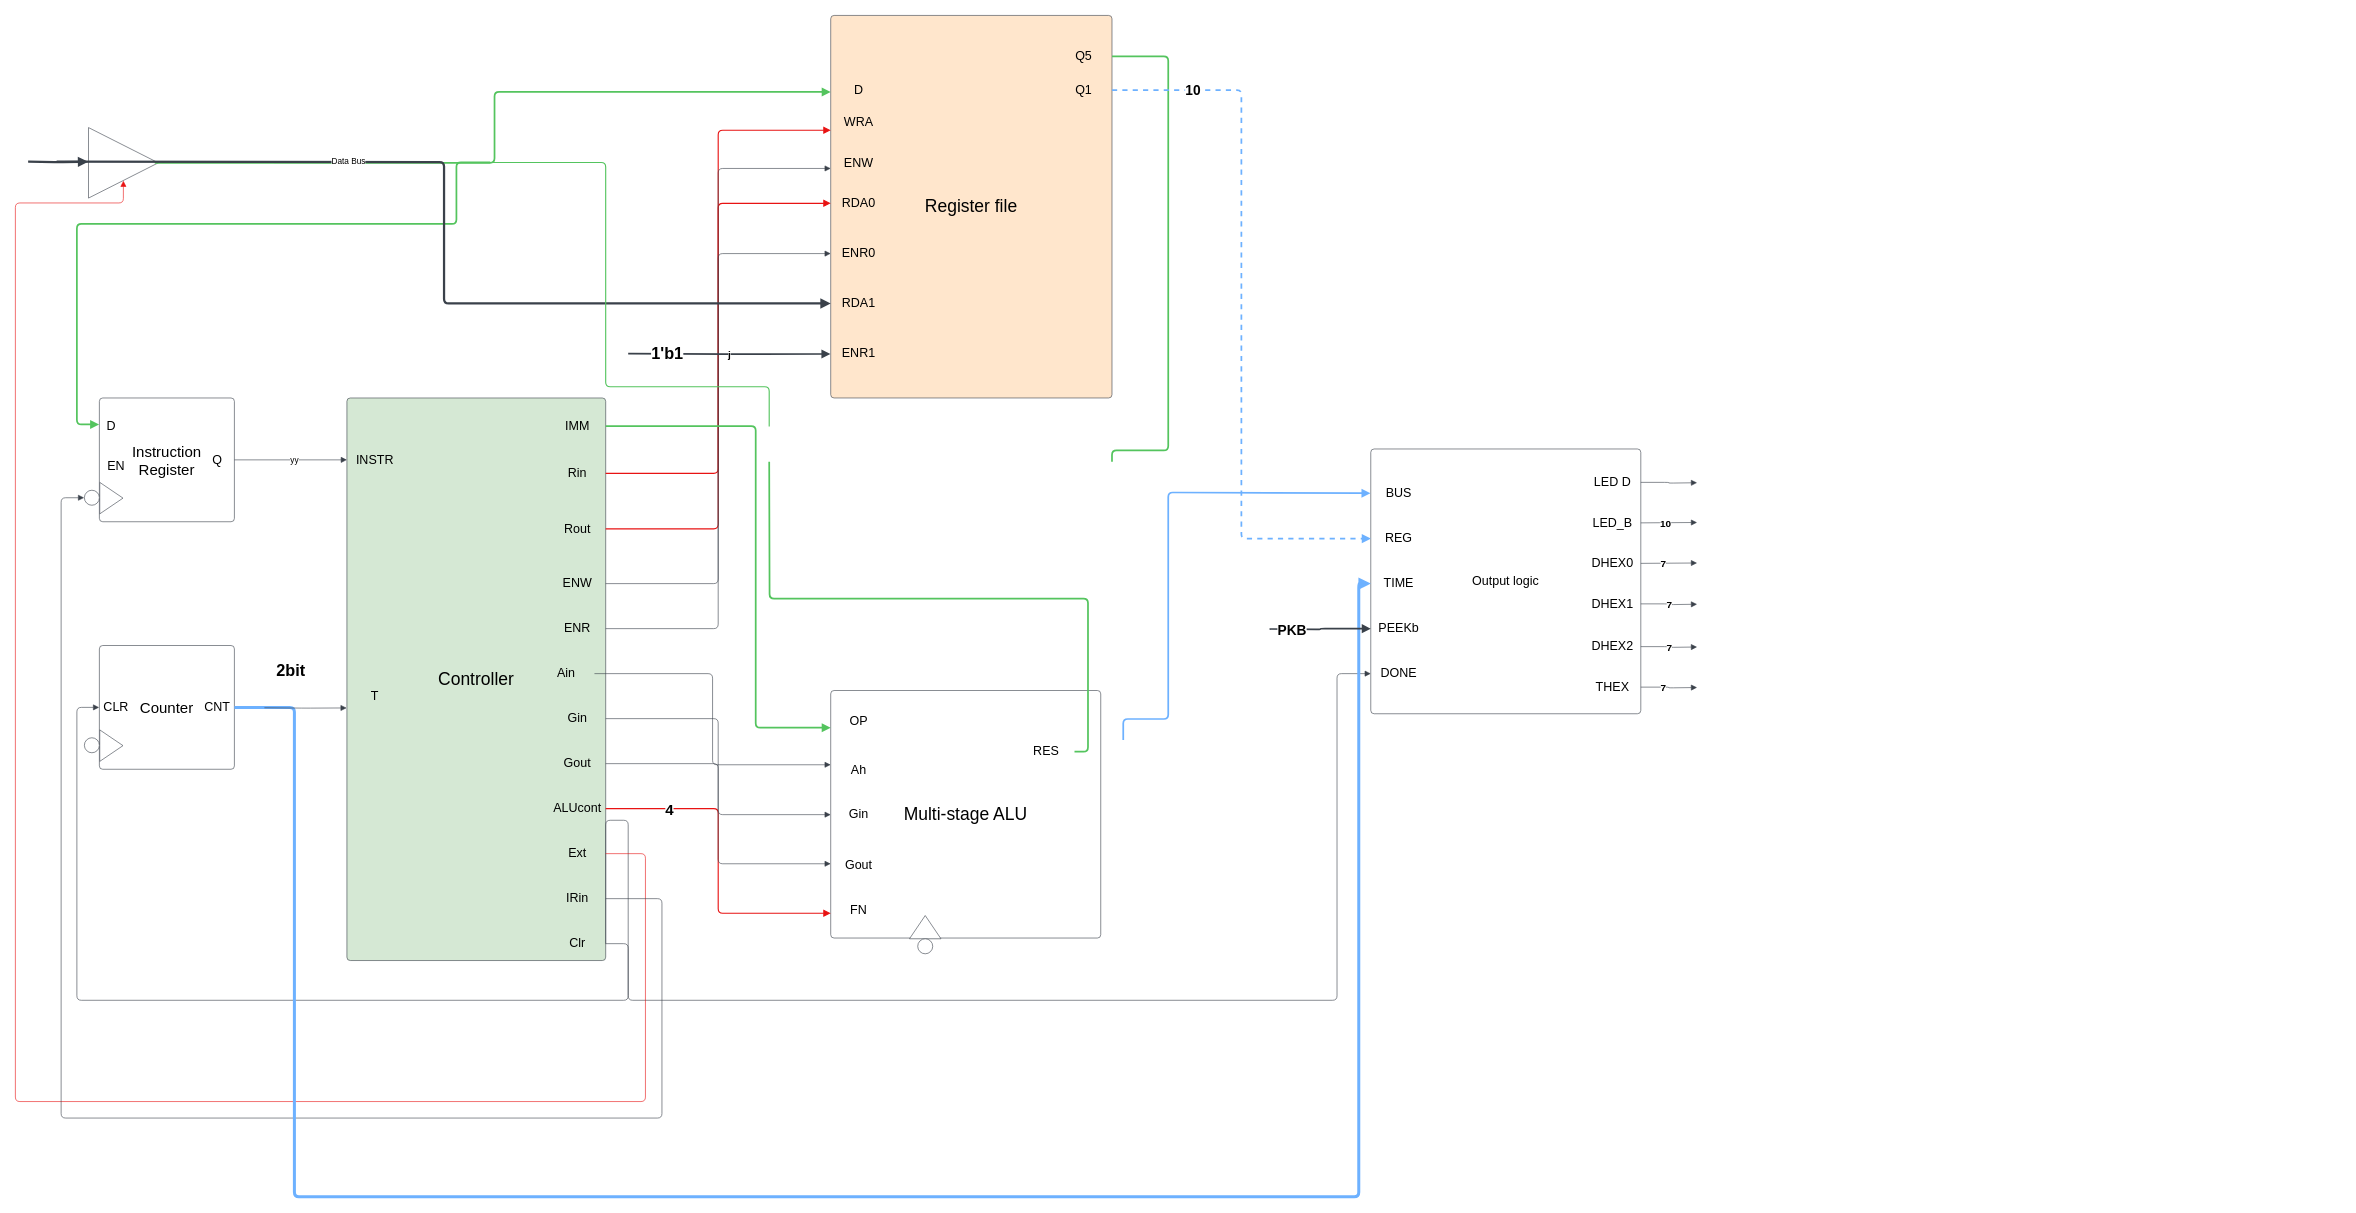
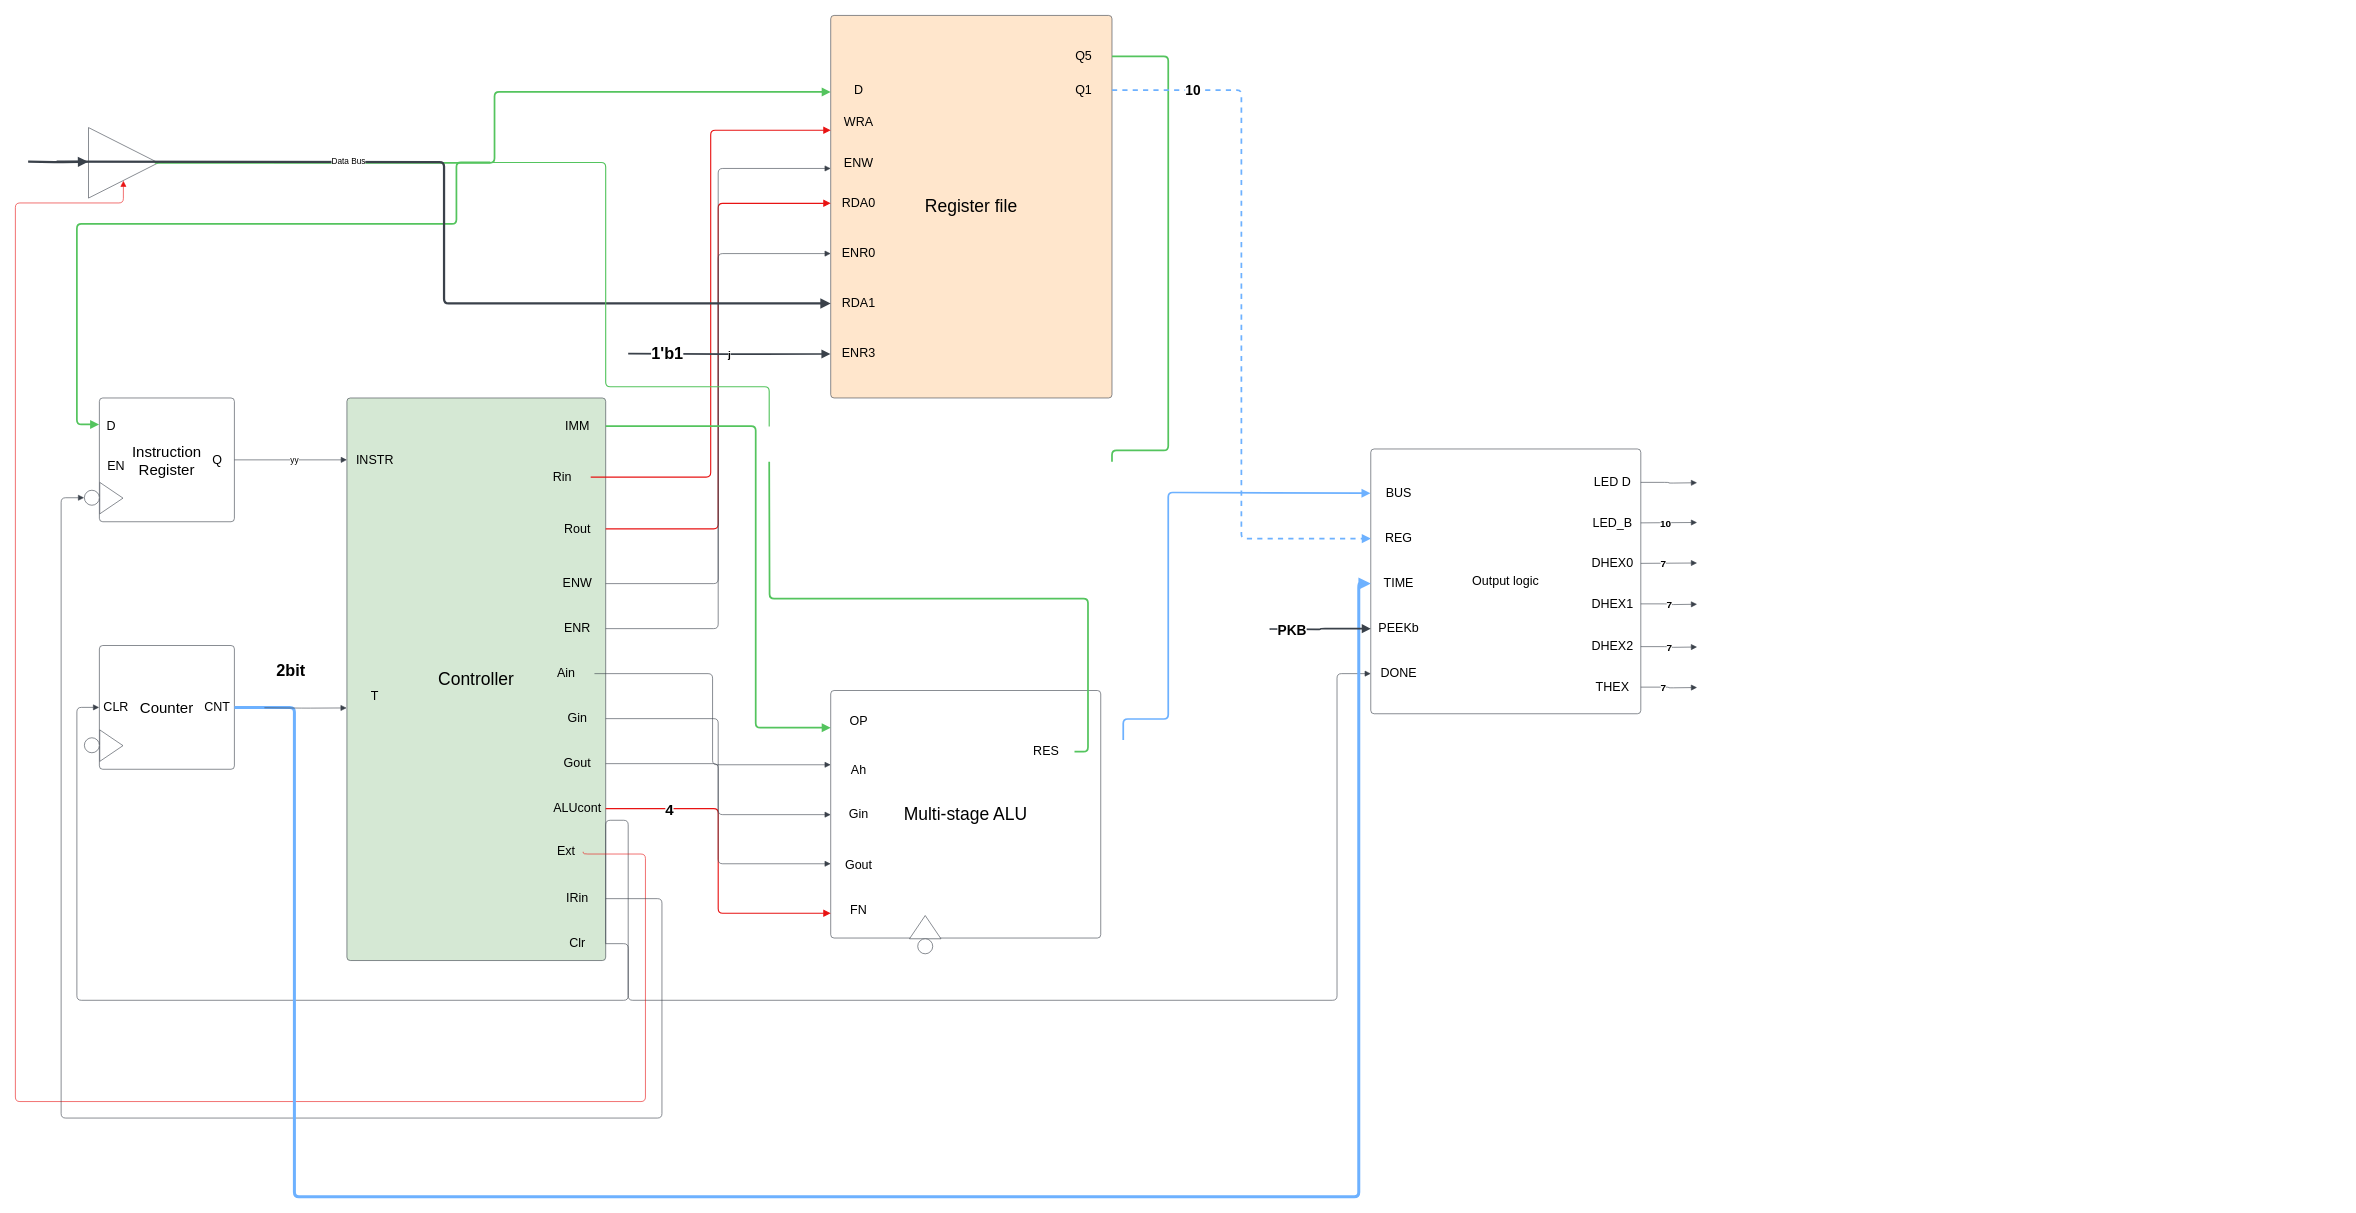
node "ENR1": label "ENR1" -> "ENR3"
node "Rin": moved (578, 473) -> (563, 477)
node "Ext": size 56x34 -> 34x30
